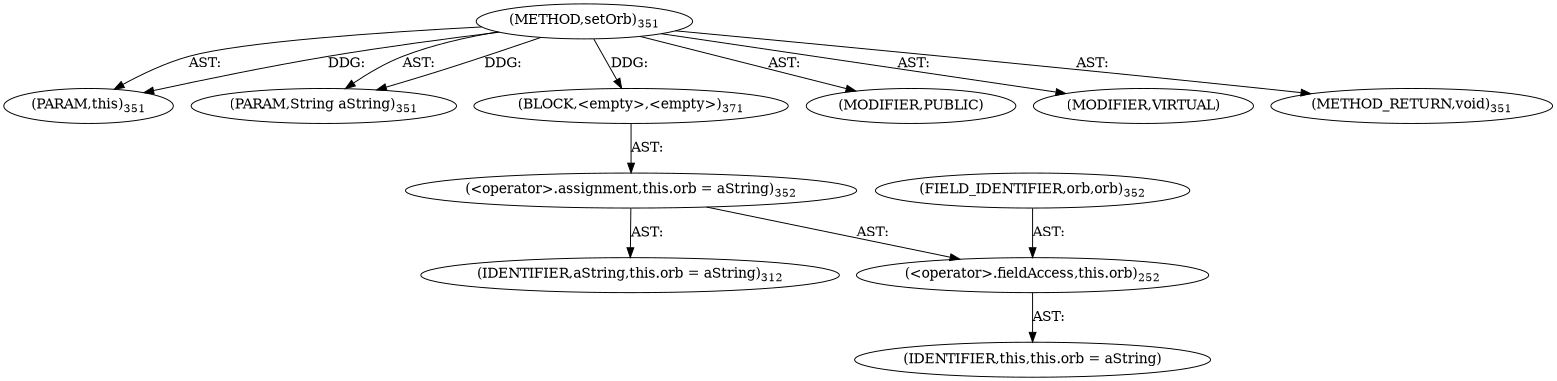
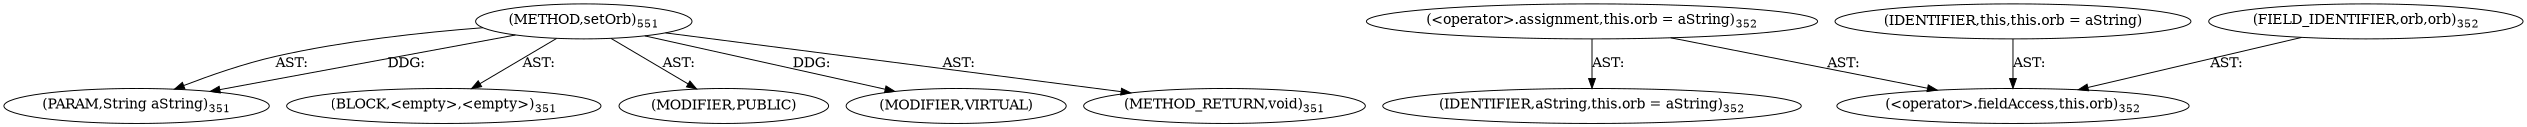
node "(METHOD,setOrb)": text "351" -> "551"
edge "(METHOD,setOrb)" -> "(BLOCK,<empty>,<empty>)": label "DDG: " -> "AST: "
edge "(METHOD,setOrb)" -> "(MODIFIER,VIRTUAL)": label "AST: " -> "DDG: "
node "(BLOCK,<empty>,<empty>)": text "371" -> "351"
node "(PARAM,this)": removed
edge "(BLOCK,<empty>,<empty>)" -> "(<operator>.assignment,this.orb = aString)": removed, label "AST:"
node "(IDENTIFIER,aString,this.orb = aString)": text "312" -> "352"
node "(<operator>.fieldAccess,this.orb)": text "252" -> "352"
edge "(<operator>.fieldAccess,this.orb)" -> "(IDENTIFIER,this,this.orb = aString)": reversed
